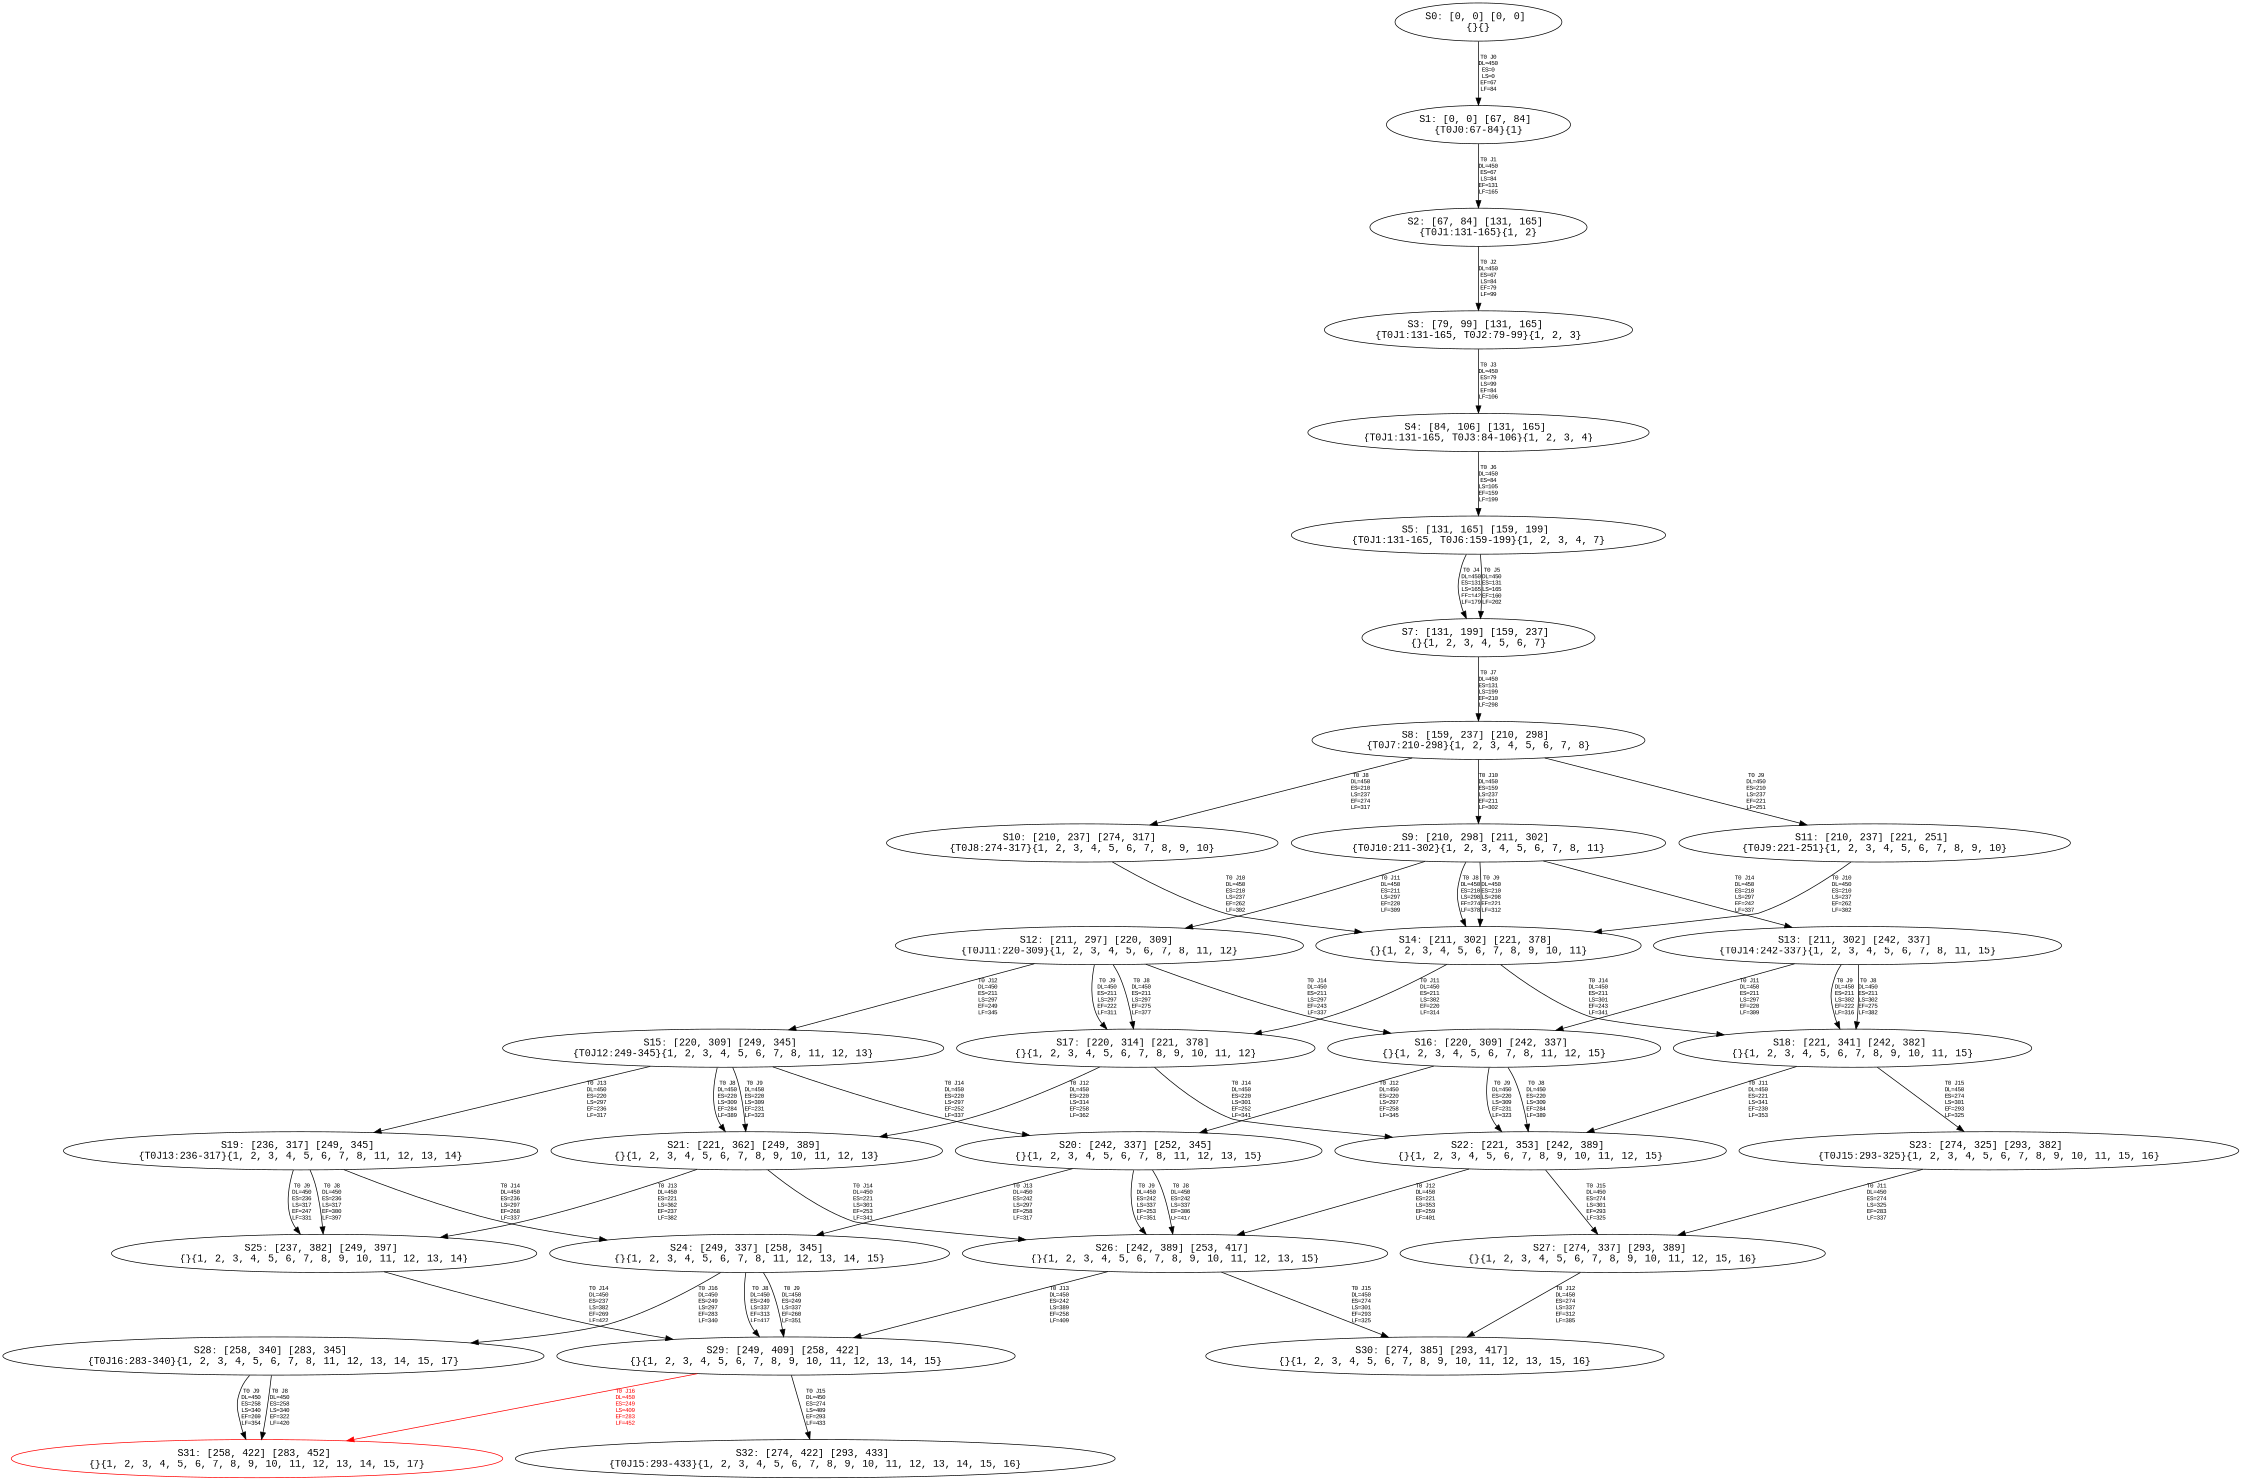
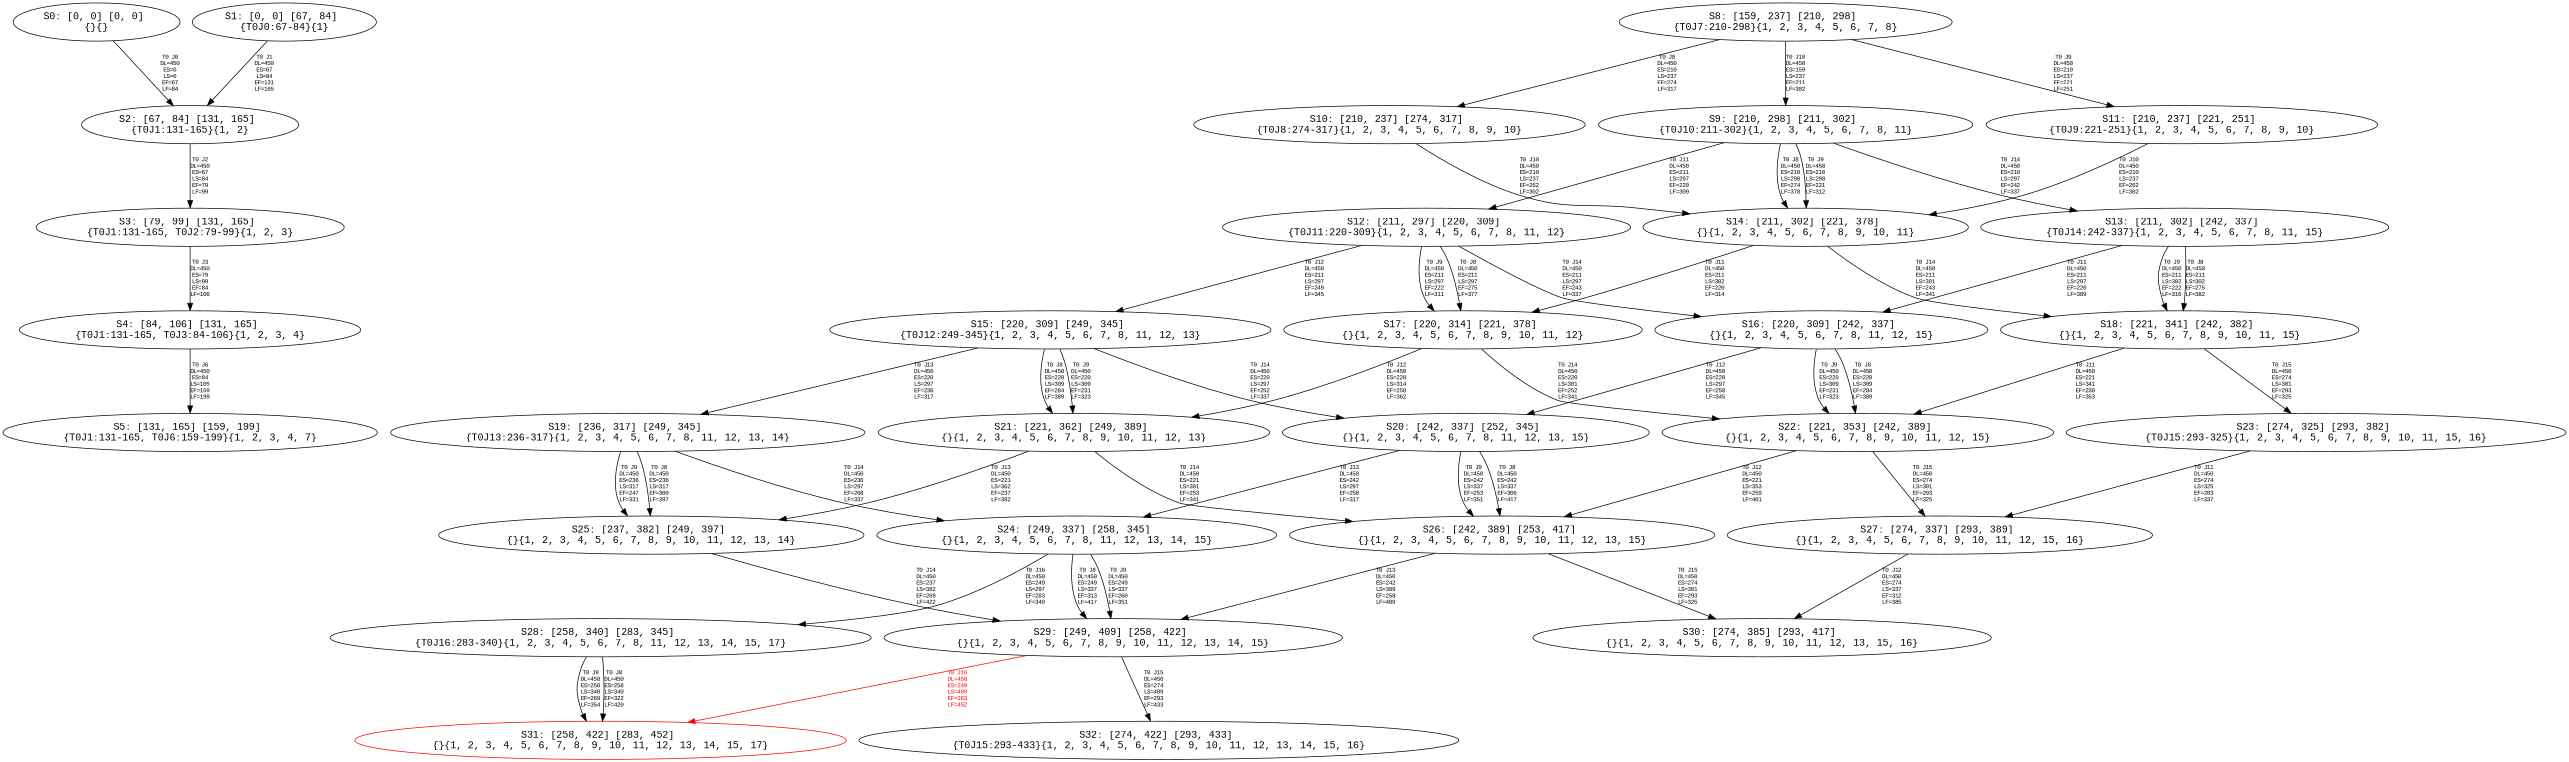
edge "S0: [0, 0] [0, 0] {}{}" -> "S1: [0, 0] [67, 84] {T0J0:67-84}{1}": now "S0: [0, 0] [0, 0] {}{}" -> "S2: [67, 84] [131, 165] {T0J1:131-165}{1, 2}"
node "S7: [131, 199] [159, 237] {}{1, 2, 3, 4, 5, 6, 7}": removed
